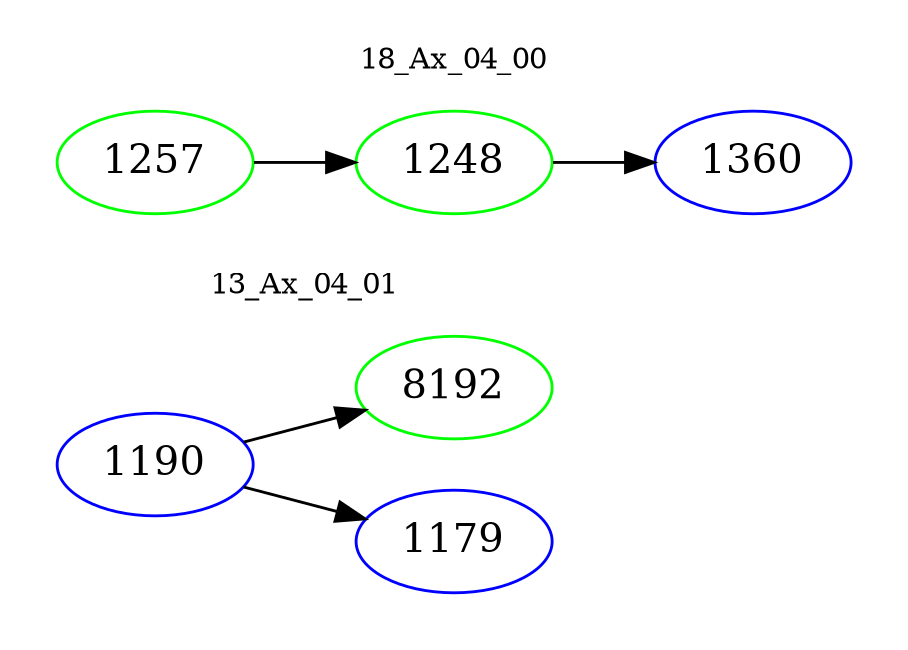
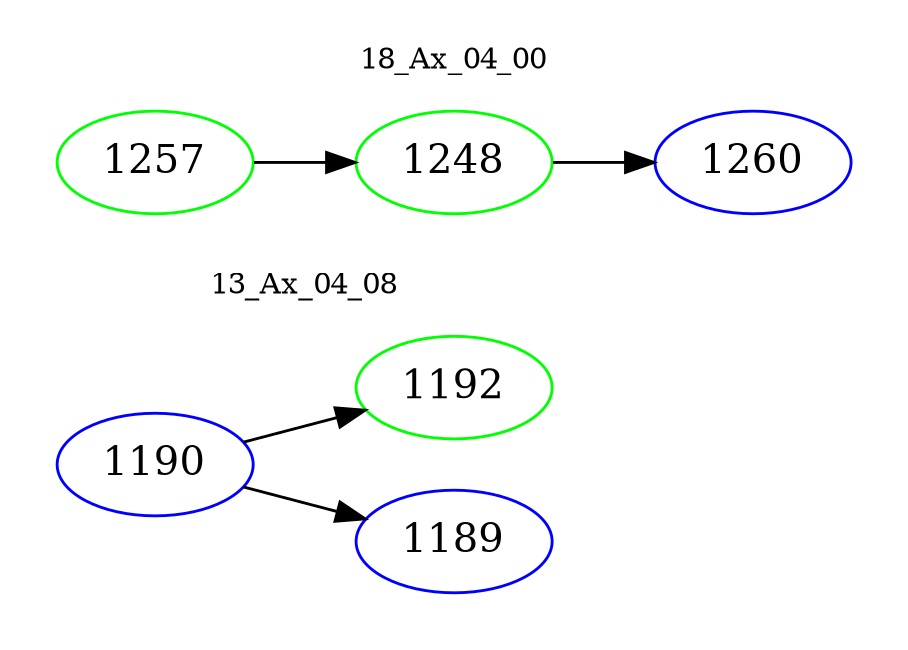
node "1360": label "1360" -> "1260"
cluster "13_Ax_04_01": label "13_Ax_04_01" -> "13_Ax_04_08"
node "8192": label "8192" -> "1192"
node "1179": label "1179" -> "1189"
